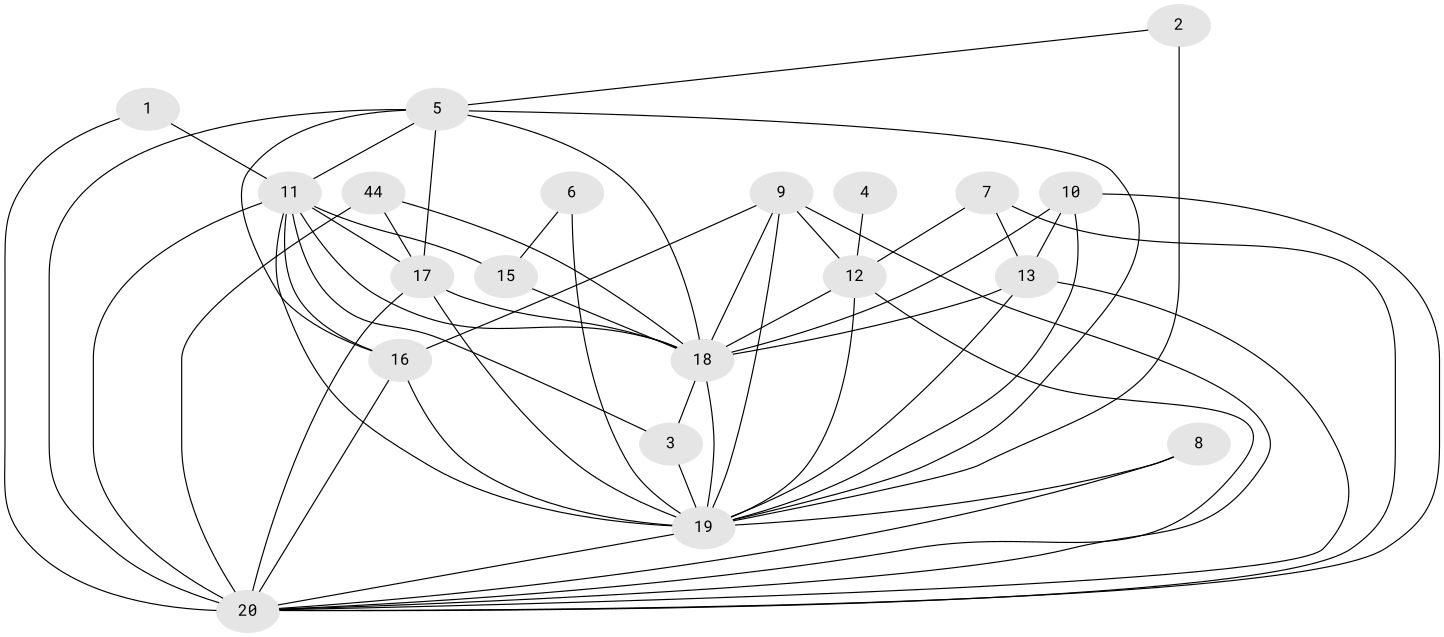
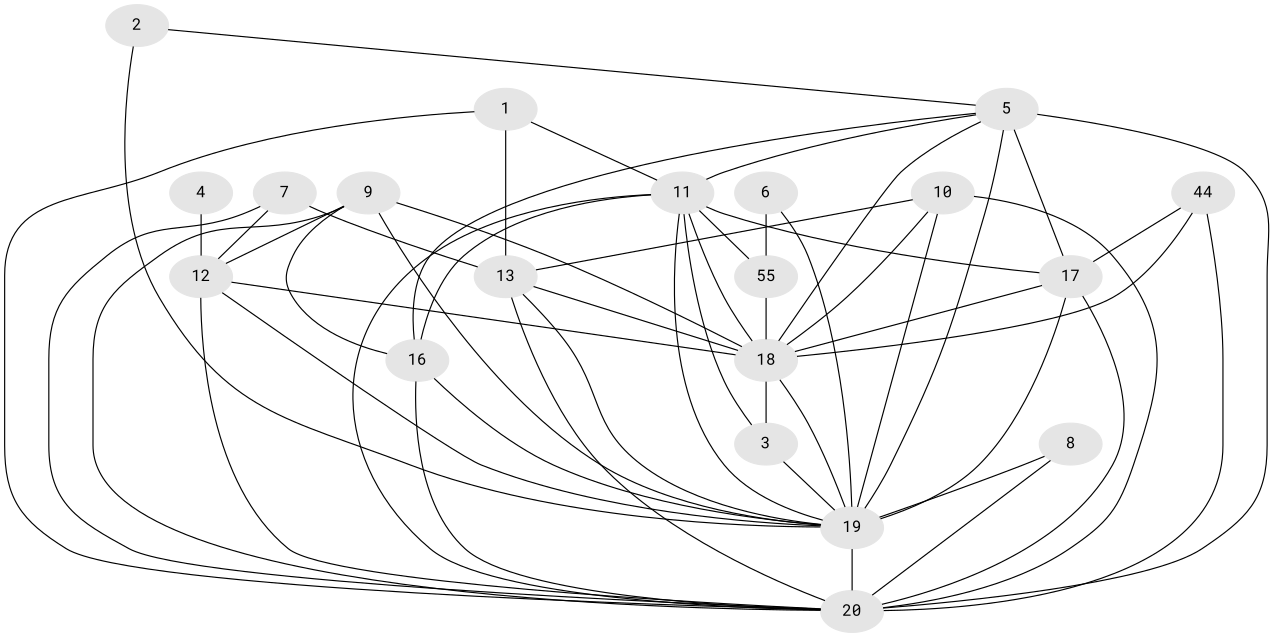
edge "1" -- "13": added
node "15": label "15" -> "55"
